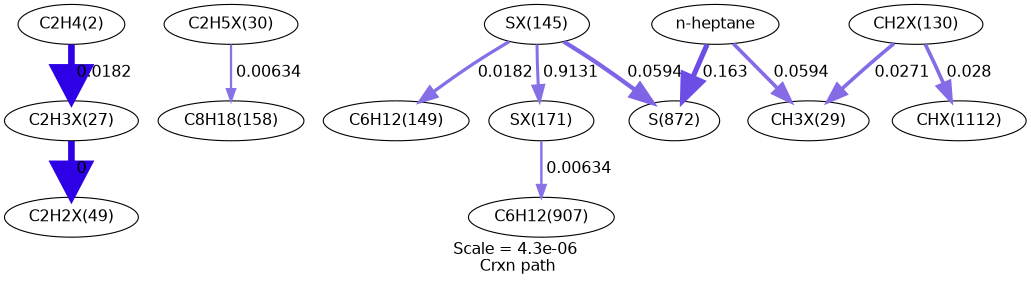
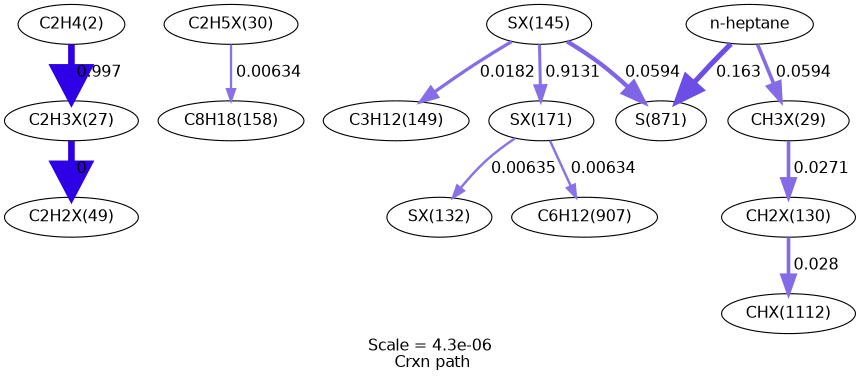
edge "CH2X(130)" -> "CH3X(29)": reversed
edge "C2H4(2)" -> "C2H3X(27)": label " 0.0182" -> " 0.997"
node "C6H12(149)": label "C6H12(149)" -> "C3H12(149)"
node "S(872)": label "S(872)" -> "S(871)"
node "SX(132)": added
